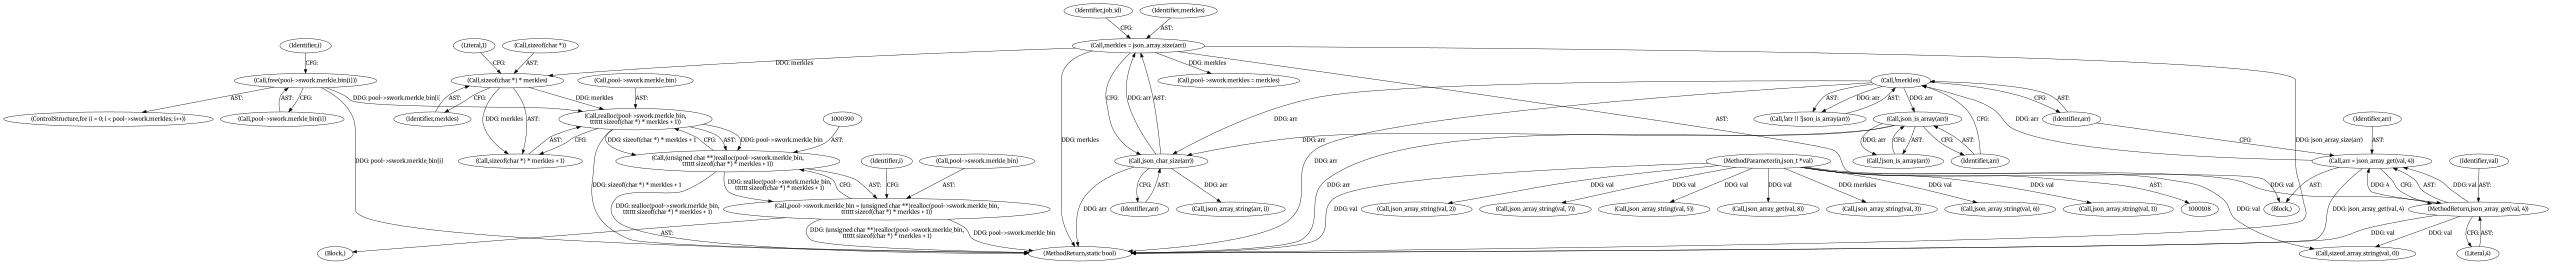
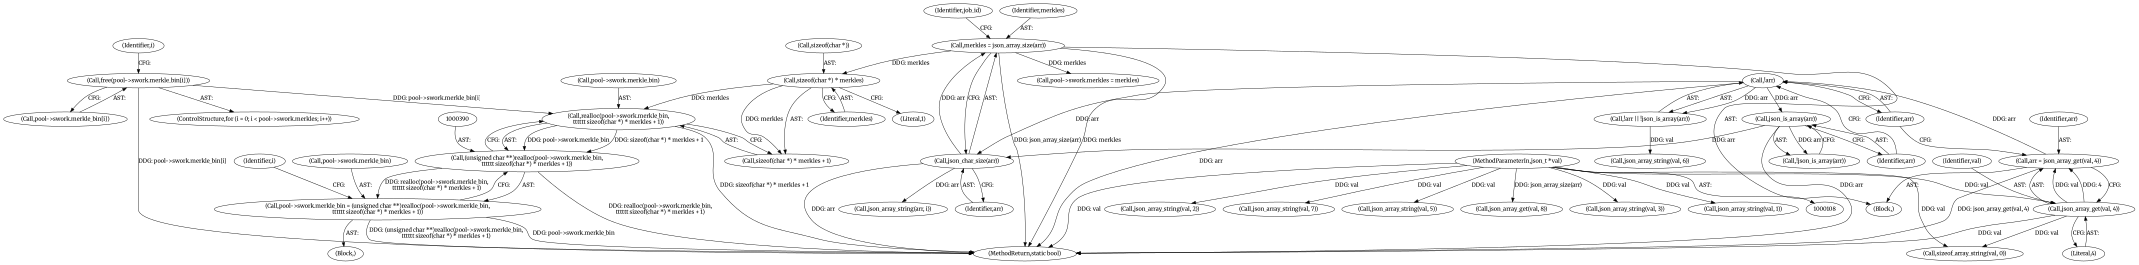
edge "(Literal,1)" -> "(Call,sizeof(char *) * merkles)": reversed
node "(Call,!merkles)": label "(Call,!merkles)" -> "(Call,!arr)"
edge "(MethodParameterIn,json_t *val)" -> "(Call,json_array_string(val, 6))": now "(Call,!arr || !json_is_array(arr))" -> "(Call,json_array_string(val, 6))"
edge "(MethodParameterIn,json_t *val)" -> "(Call,json_array_get(val, 8))": label "DDG: val" -> "DDG: json_array_size(arr)"
edge "(MethodParameterIn,json_t *val)" -> "(Call,json_array_string(val, 3))": label "DDG: merkles" -> "DDG: val"
node "(MethodReturn,json_array_get(val, 4))": label "(MethodReturn,json_array_get(val, 4))" -> "(Call,json_array_get(val, 4))"
